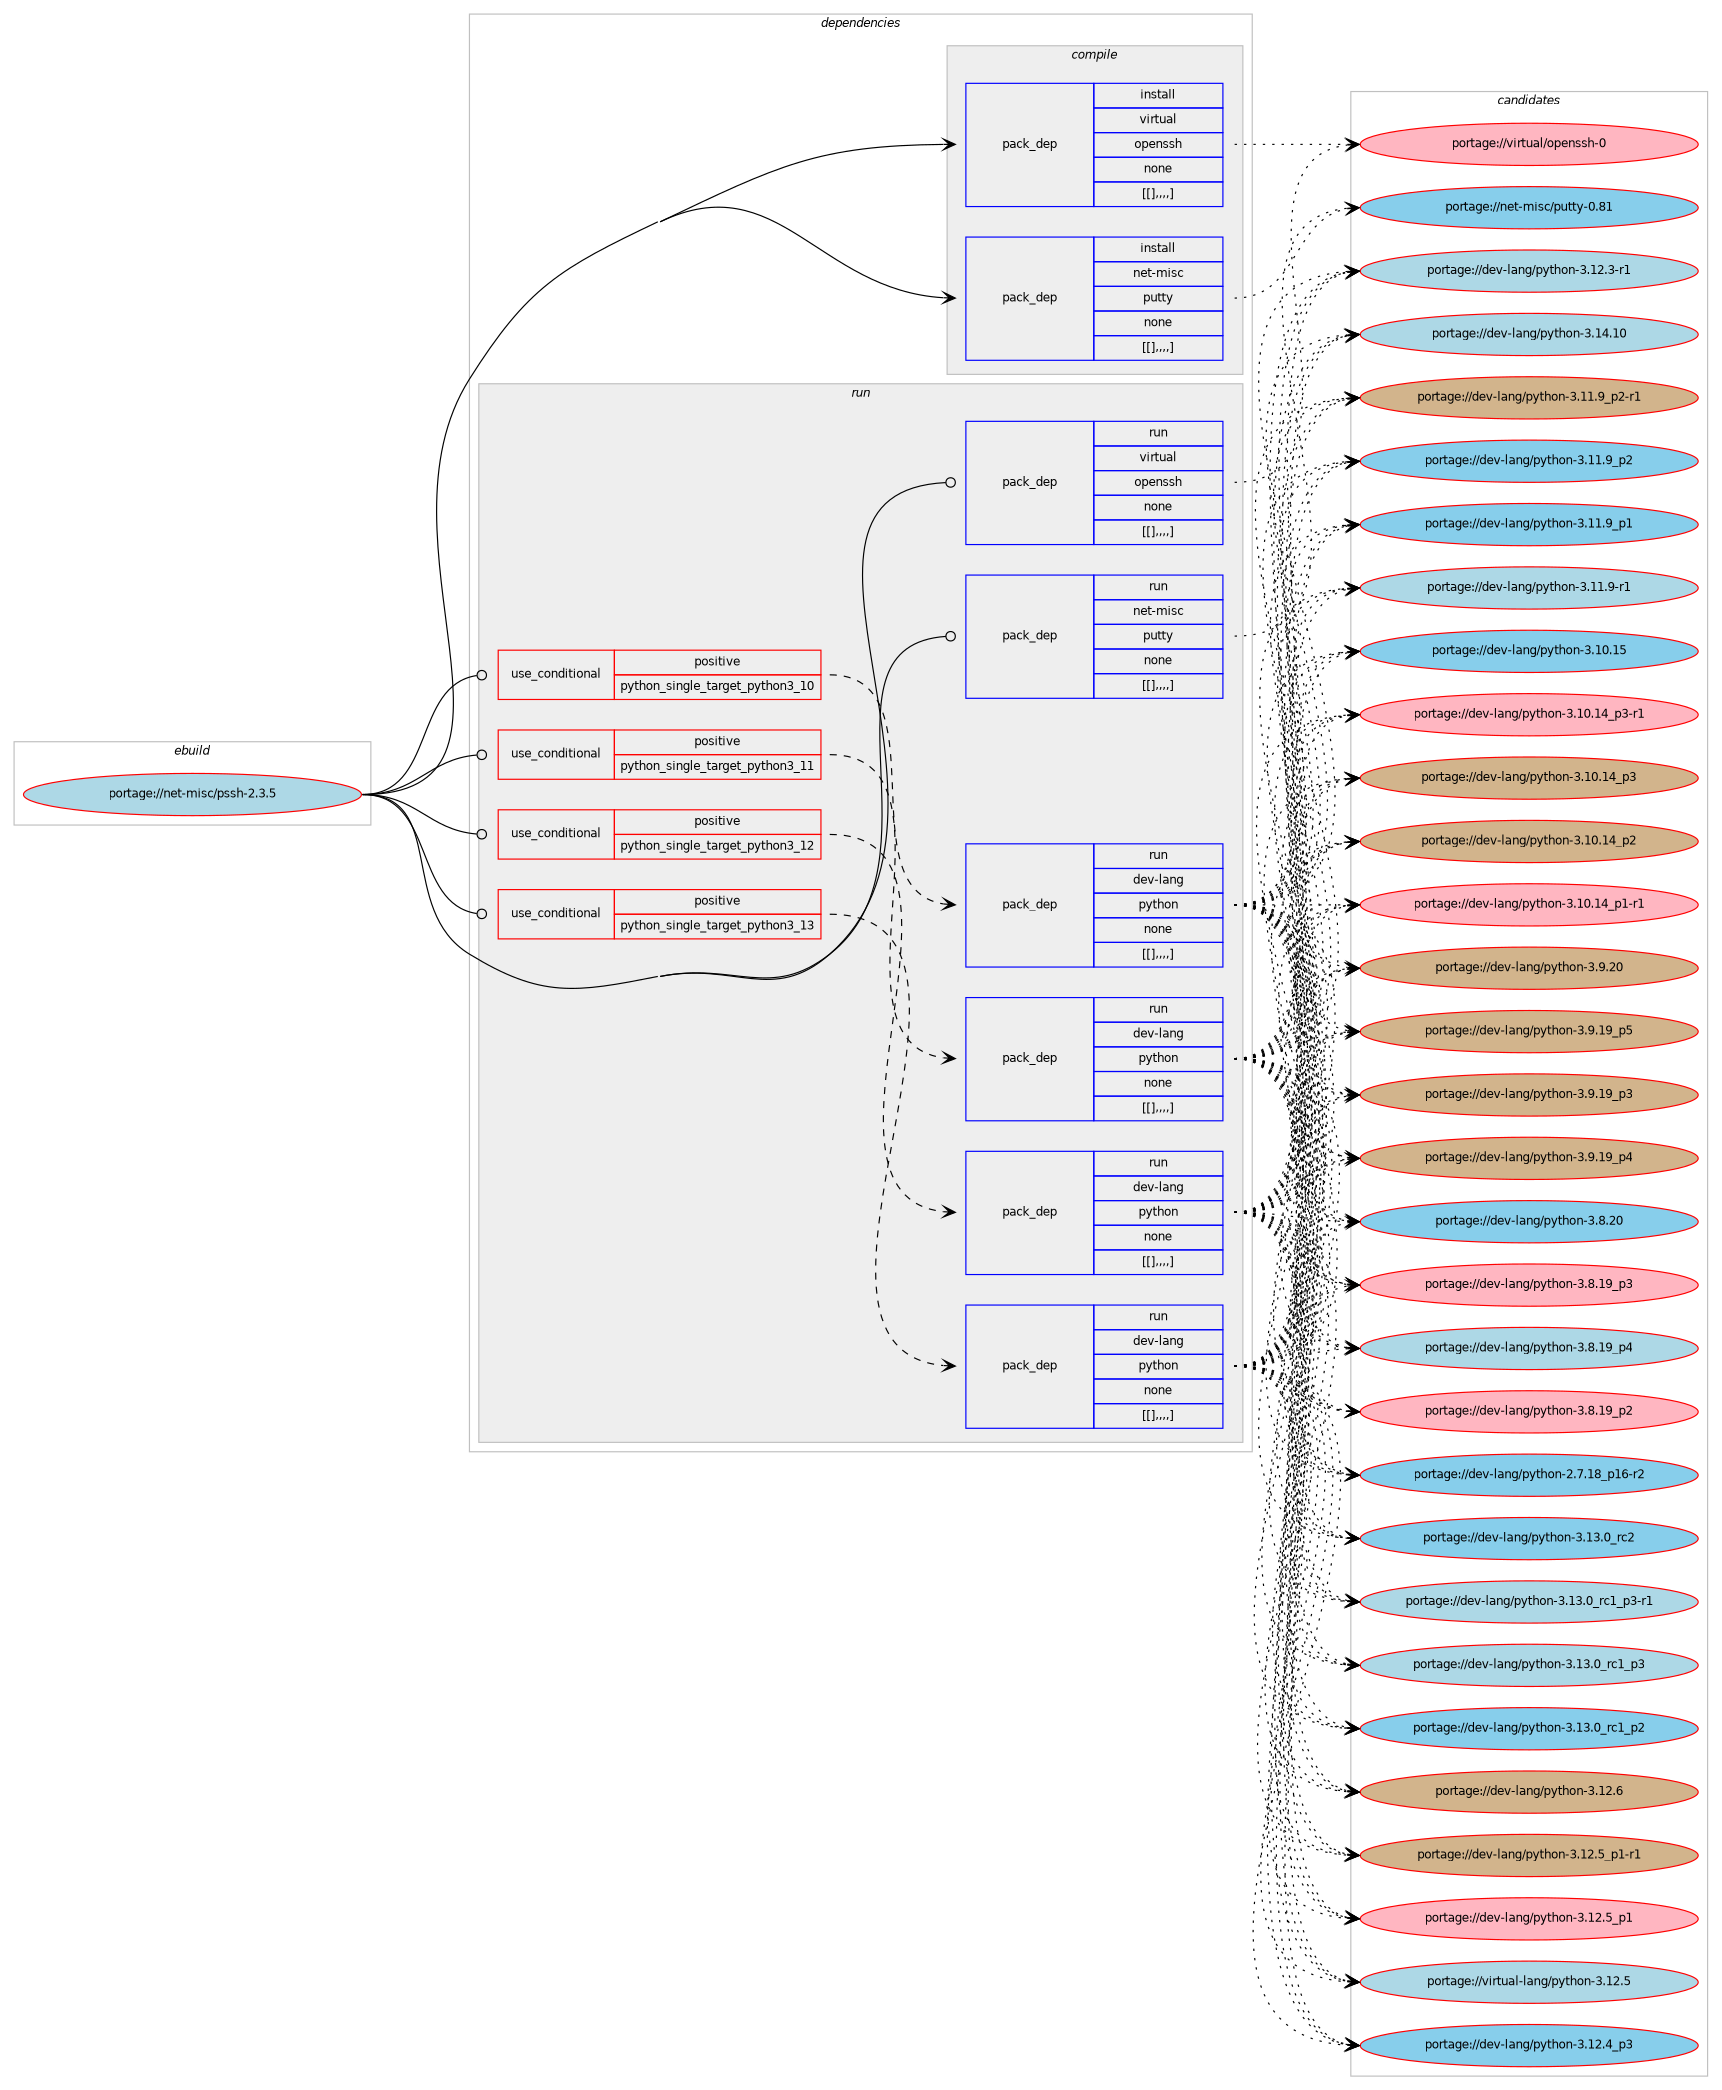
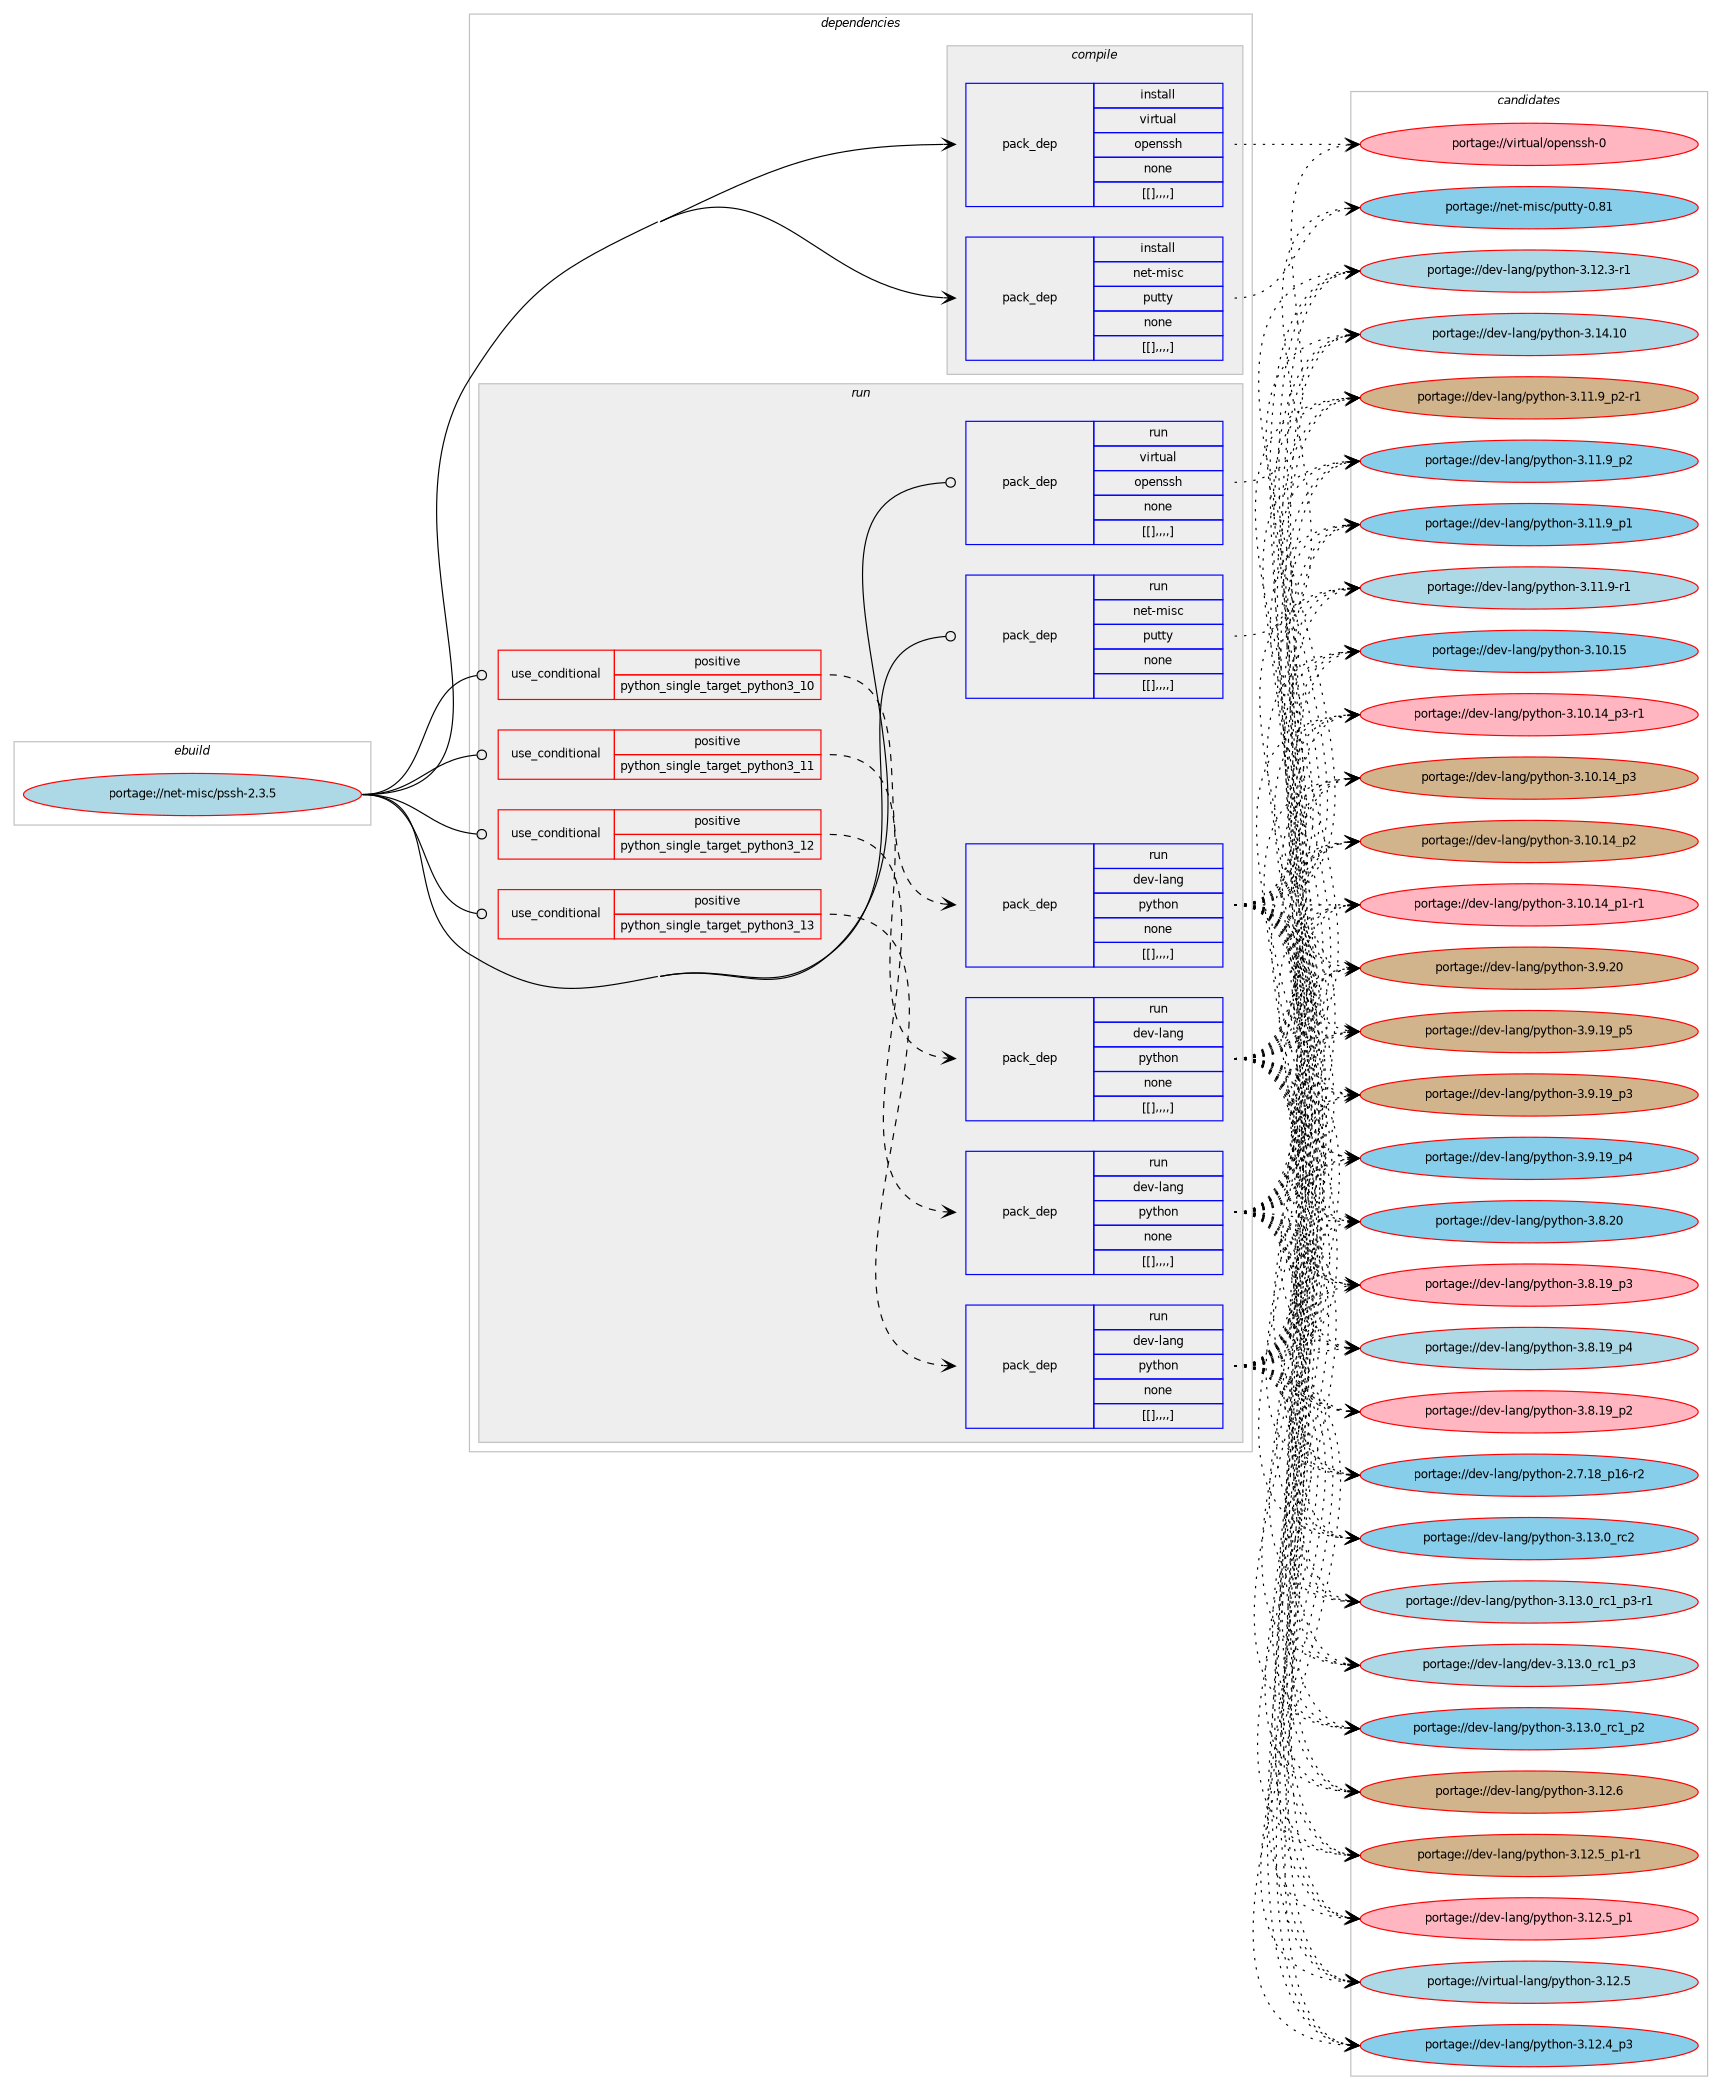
node "portage://dev-lang/python-3.9.19_p4": fillcolor tan -> skyblue
node "portage://dev-lang/python-3.13.0_rc1_p3": label "portage://dev-lang/python-3.13.0_rc1_p3" -> "portage://dev-lang/dev-3.13.0_rc1_p3"
